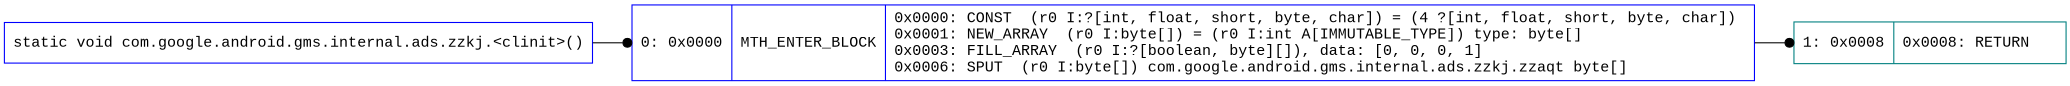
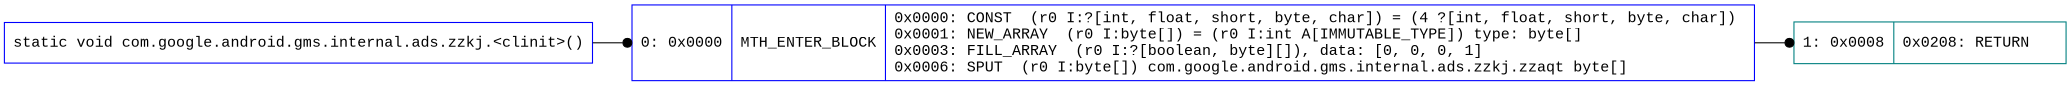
node "1: 0x0008": text "0x0008: RETURN" -> "0x0208: RETURN"
